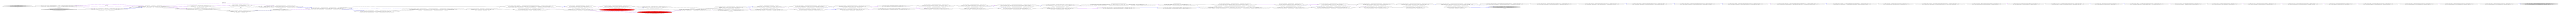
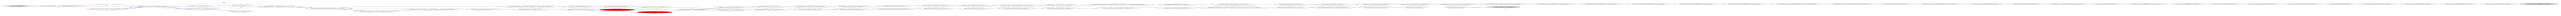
node "shouldSuccessfullyLoadMinimalXMLConfigFile['0', '0', '1']": removed
node "assertNotNull(config)@@@7@@@['0', '0', '1']": removed
